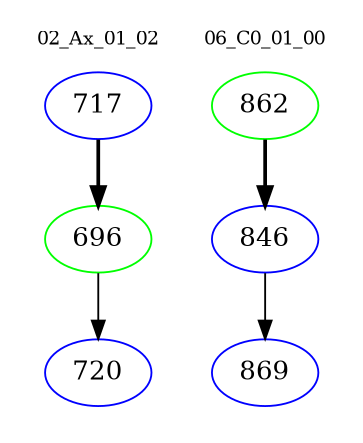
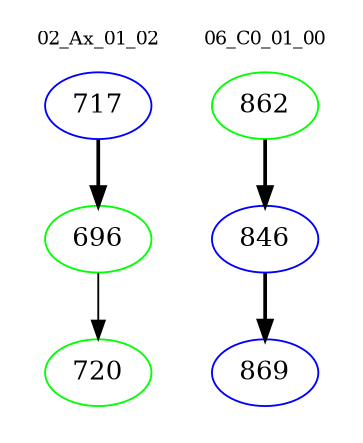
edge "846" -> "869": style solid -> bold
node "720": color blue -> green
